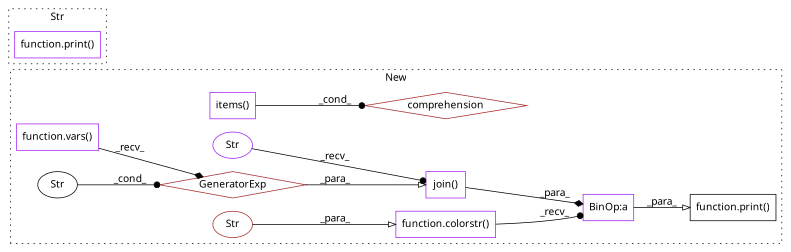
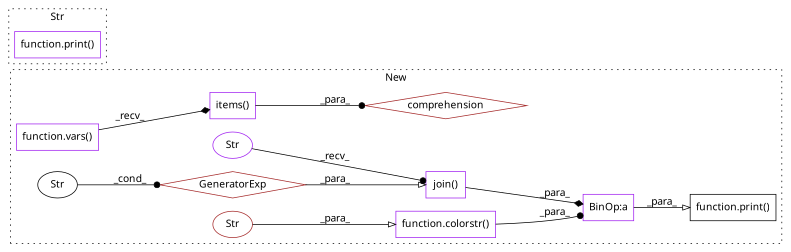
edge "items()" -> "comprehension": label "_cond_" -> "_para_"
edge "function.vars()" -> "GeneratorExp": now "function.vars()" -> "items()"
edge "function.colorstr()" -> "BinOp:a": label "_recv_" -> "_para_"
